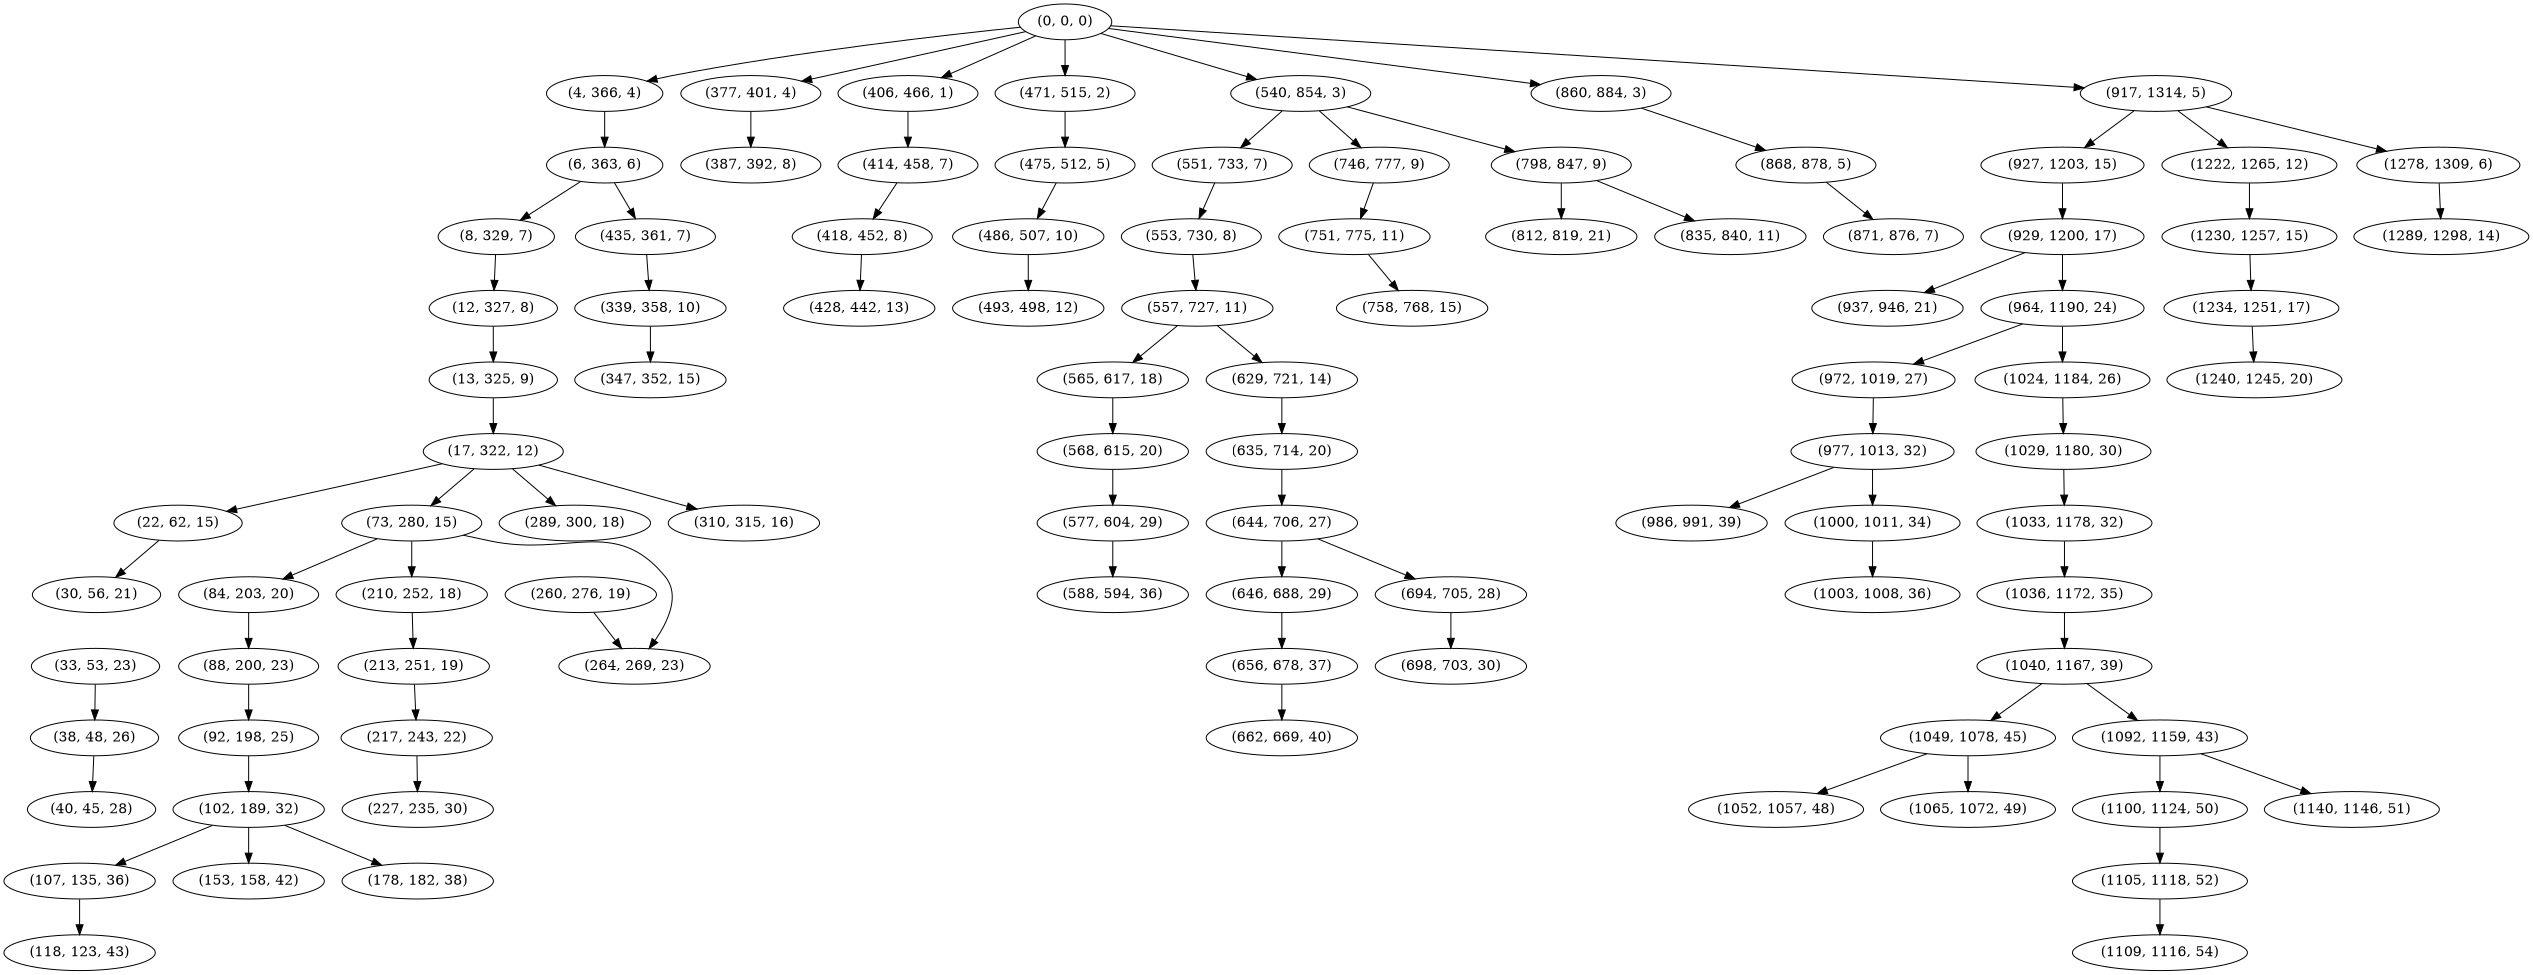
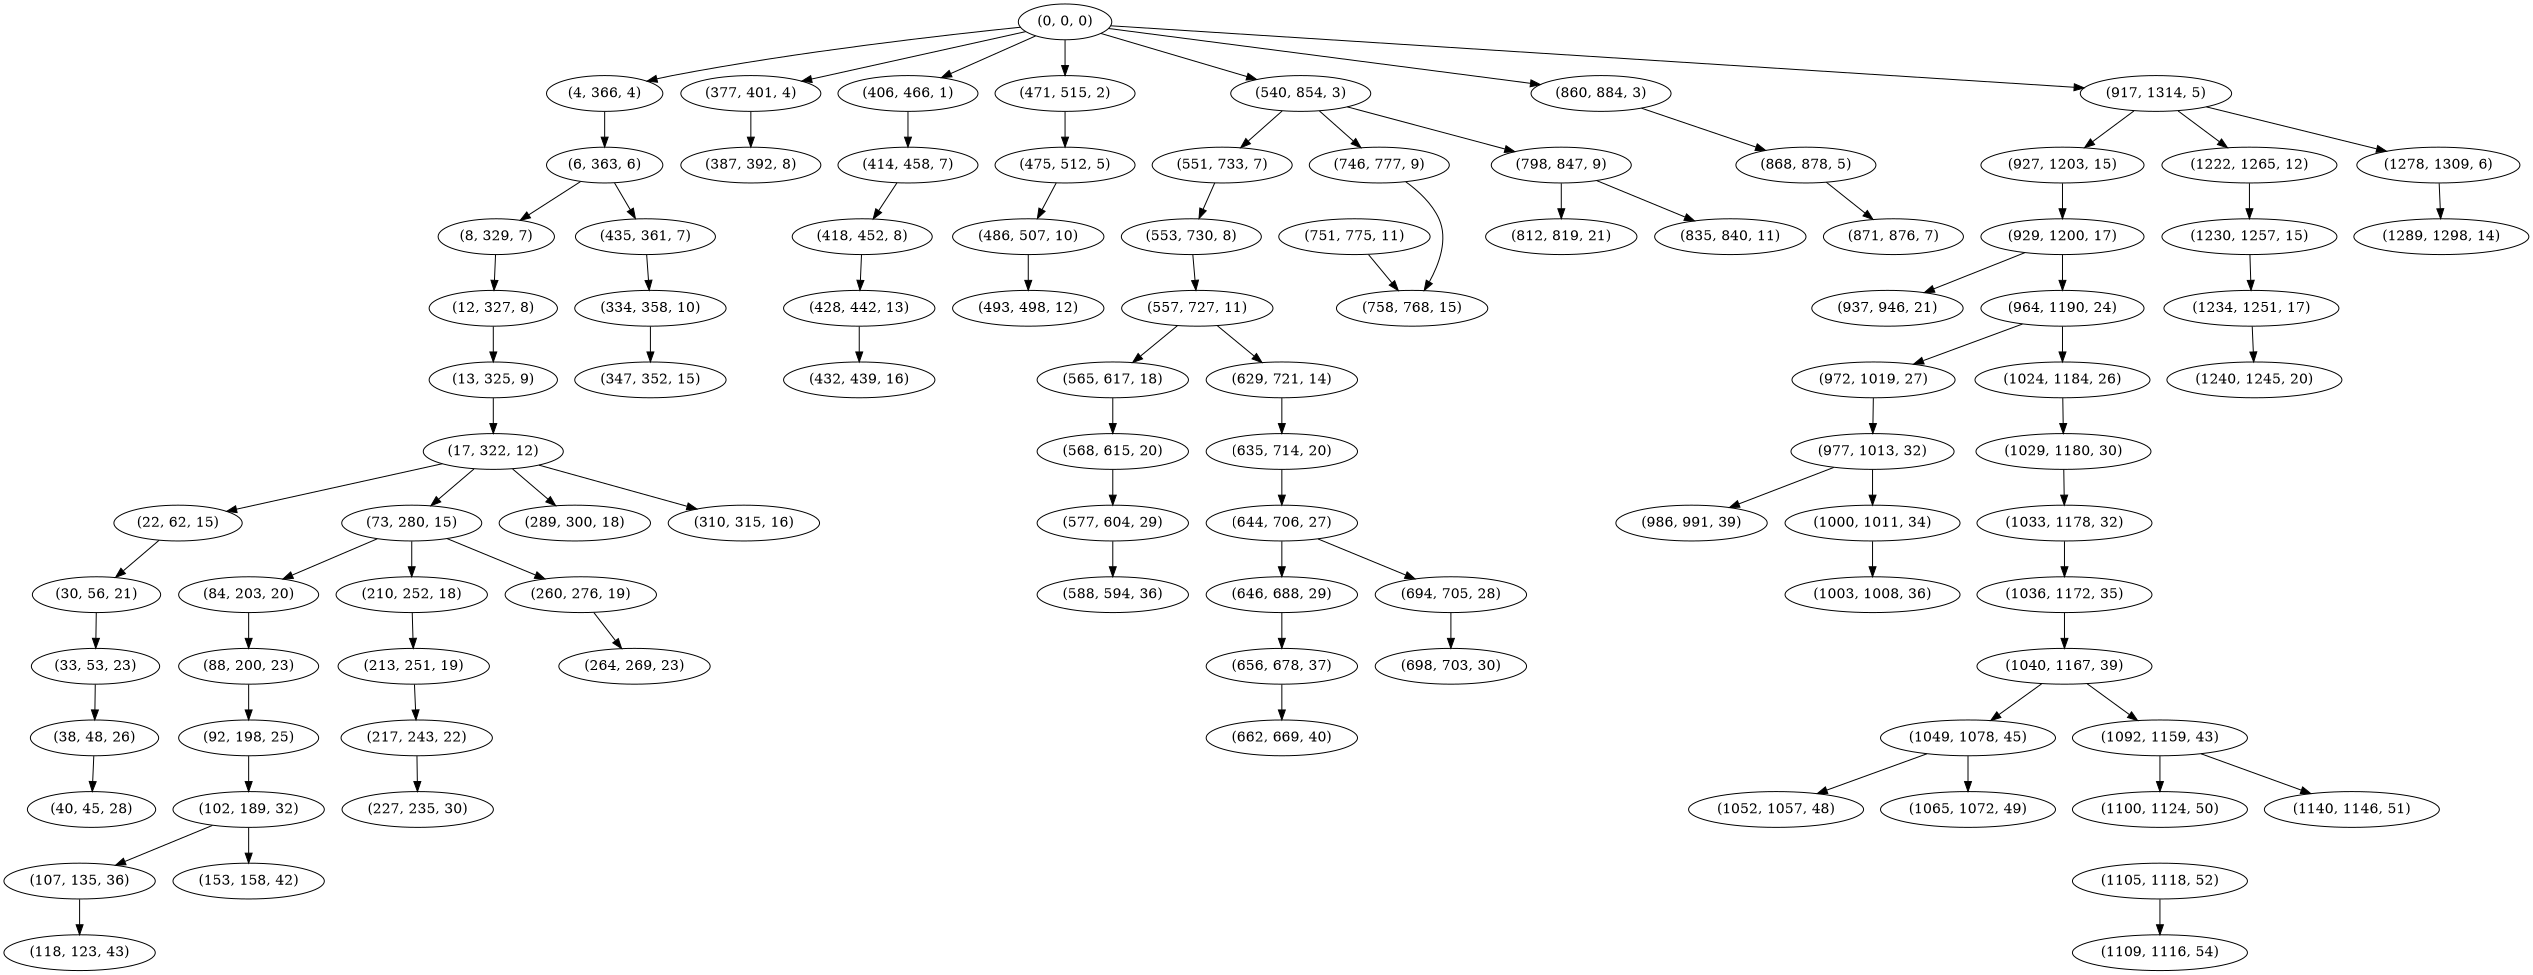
edge "(746, 777, 9)" -> "(751, 775, 11)": now "(746, 777, 9)" -> "(758, 768, 15)"
node "(339, 358, 10)": label "(339, 358, 10)" -> "(334, 358, 10)"
node "(432, 439, 16)": added
edge "(73, 280, 15)" -> "(264, 269, 23)": now "(73, 280, 15)" -> "(260, 276, 19)"
edge "(30, 56, 21)" -> "(33, 53, 23)": added
edge "(1100, 1124, 50)" -> "(1105, 1118, 52)": removed
node "(178, 182, 38)": removed
